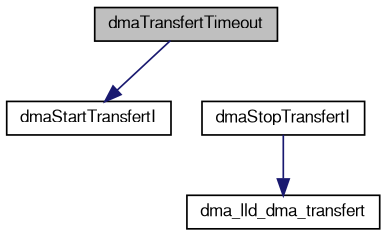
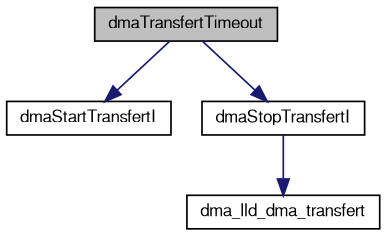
edge "dmaTransfertTimeout" -> "dmaStopTransfertI": added
